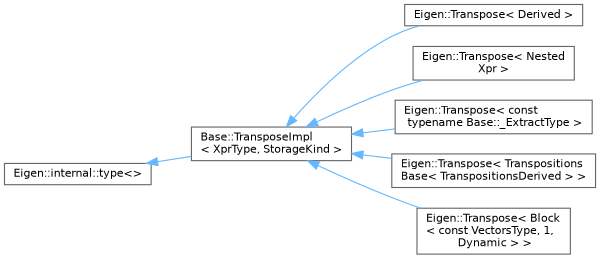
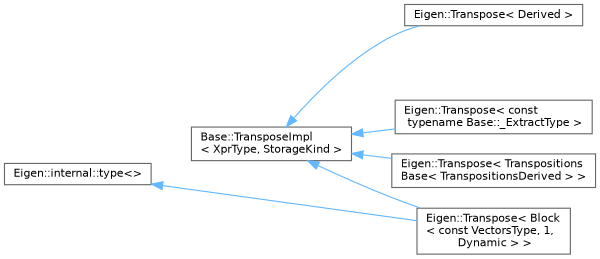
node "Eigen::Transpose< Nested Xpr >": removed
edge "Base::TransposeImpl < XprType, StorageKind >" -> "Eigen::internal::type<>": now "Eigen::Transpose< Block < const VectorsType, 1, Dynamic > >" -> "Eigen::internal::type<>"
